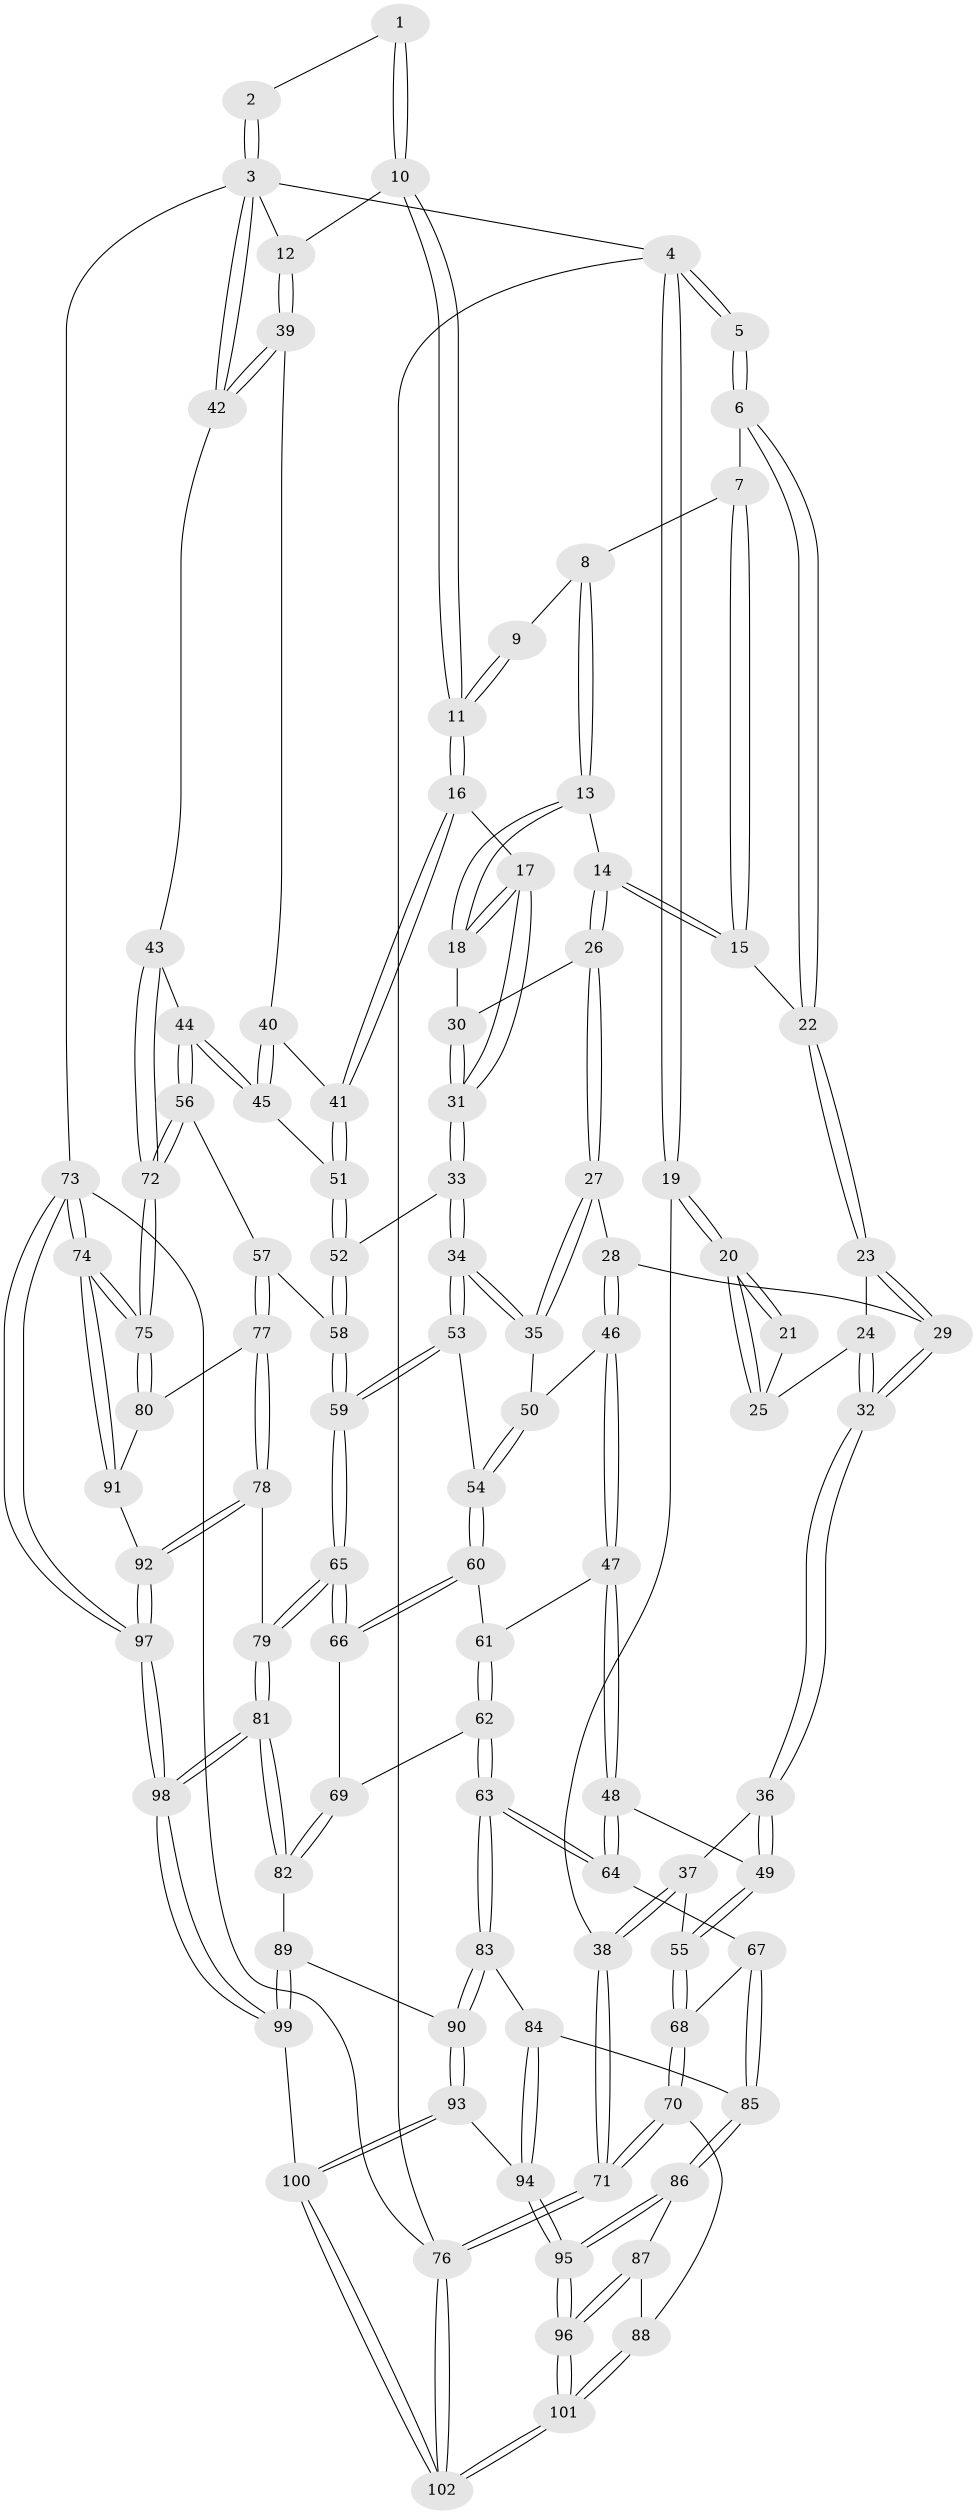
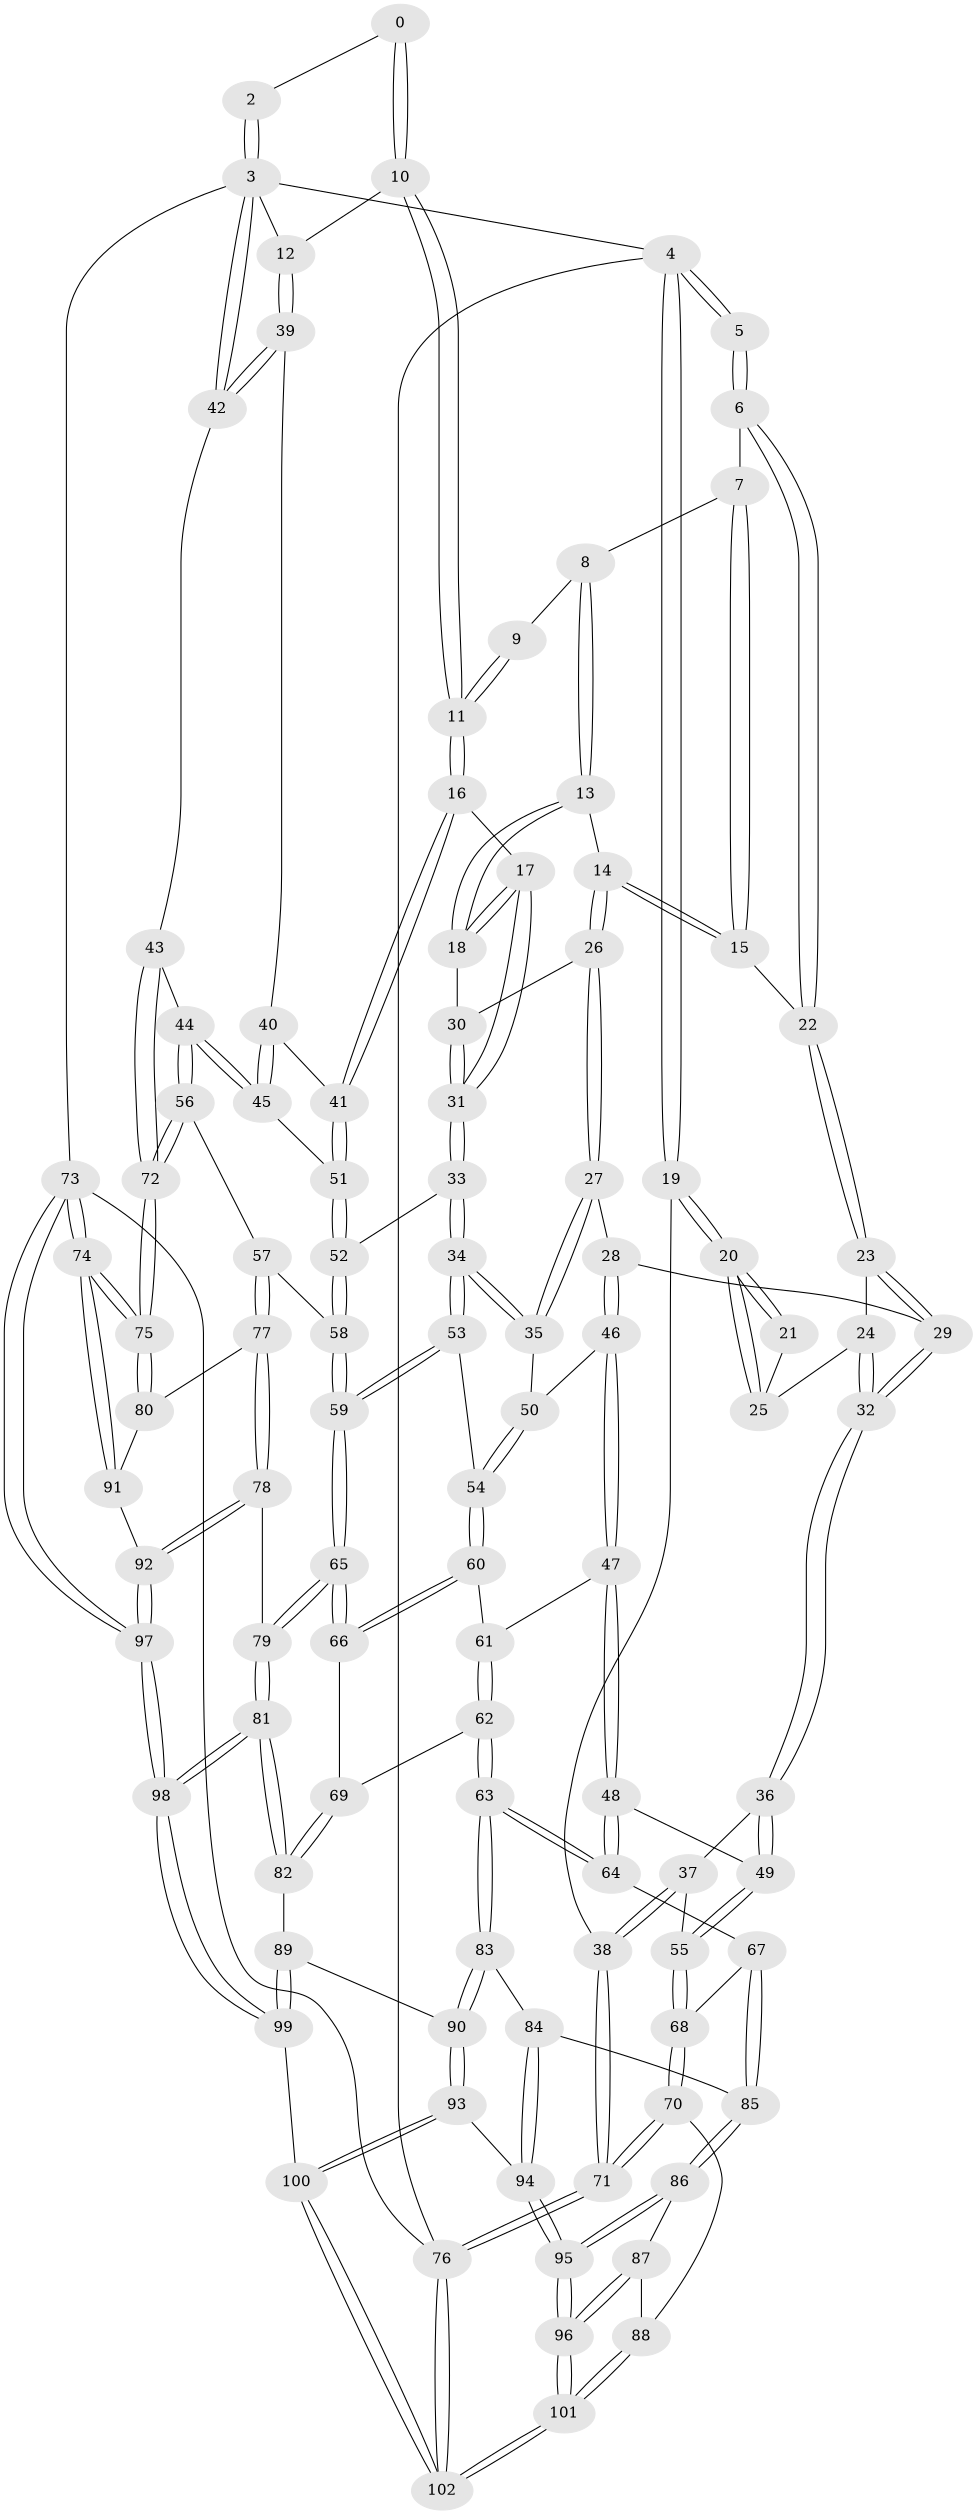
node "1": label "1" -> "0"
